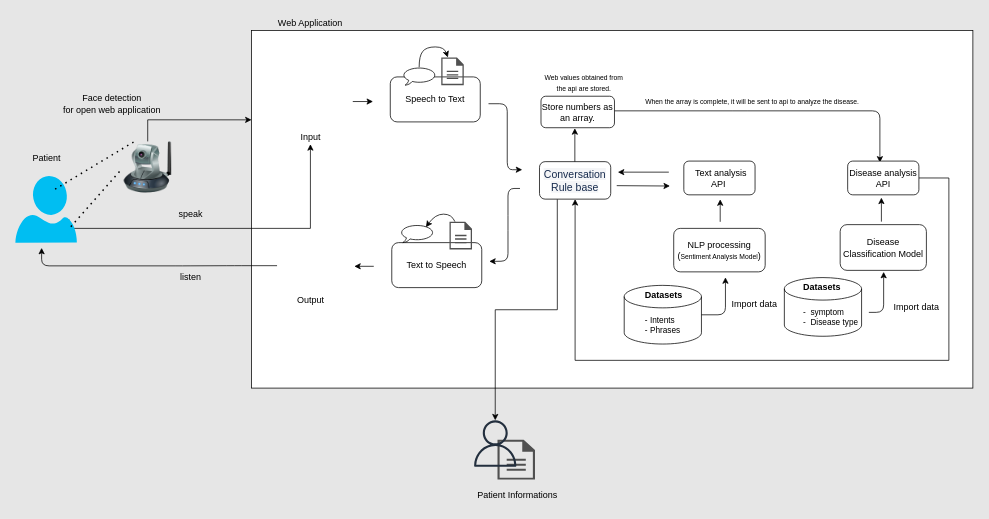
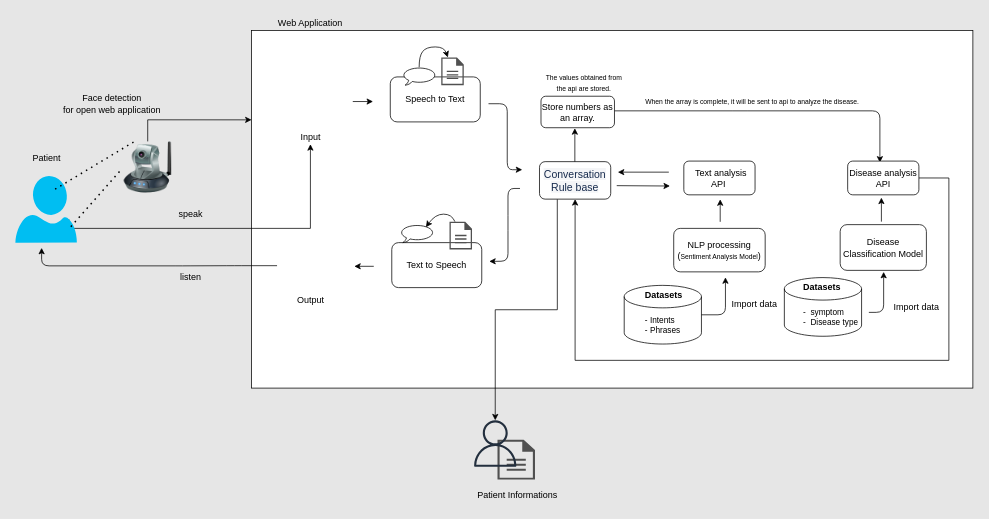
node "Web values obtained from the api are stored.": label "Web values obtained from the api are stored." -> "The values obtained from the api are stored."
